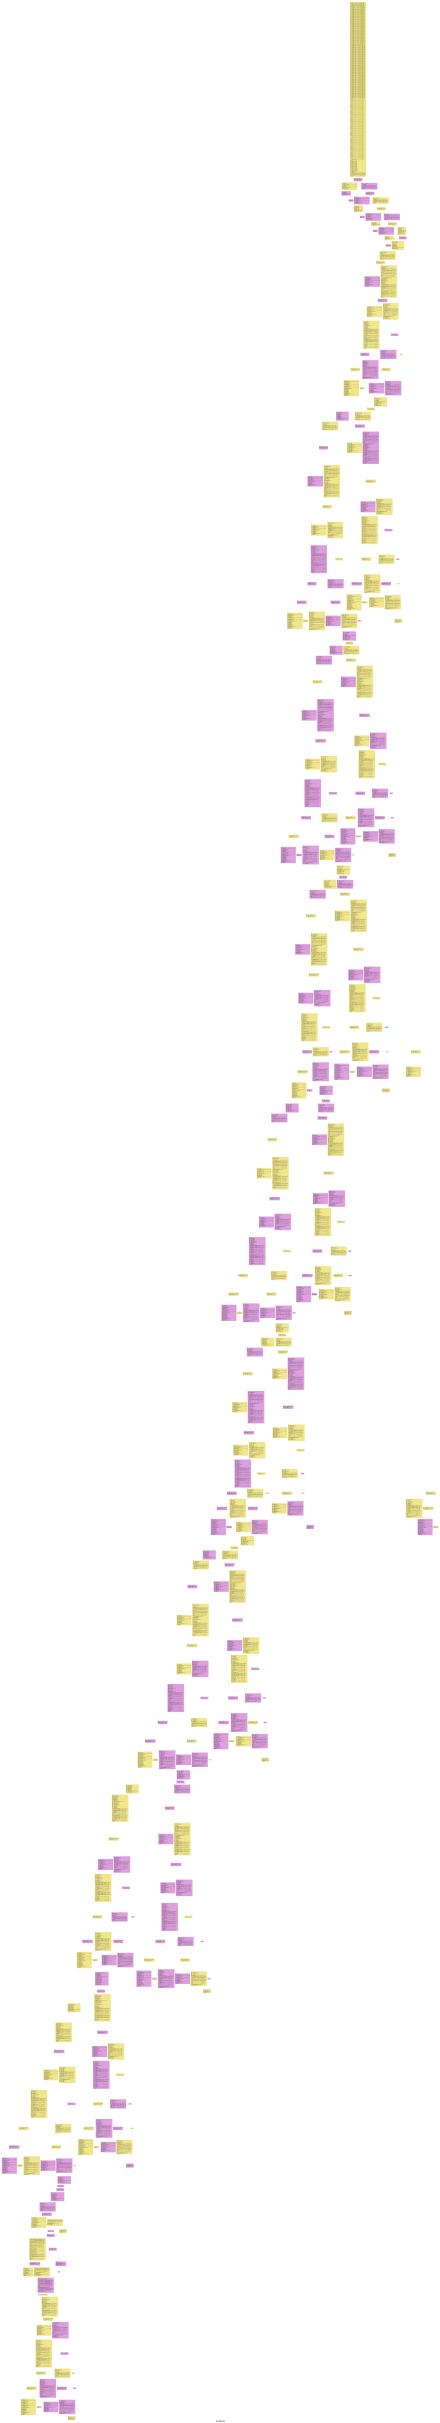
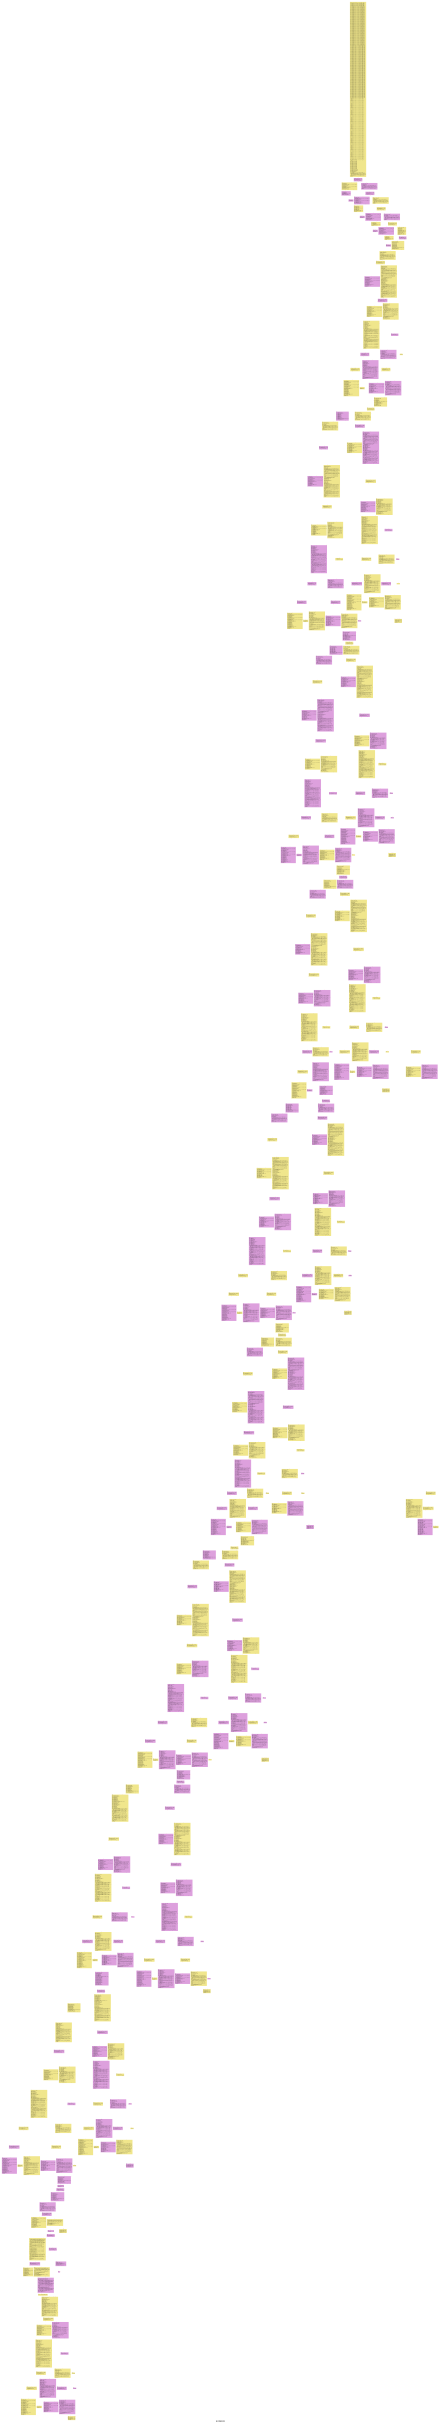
node "1650:": added
